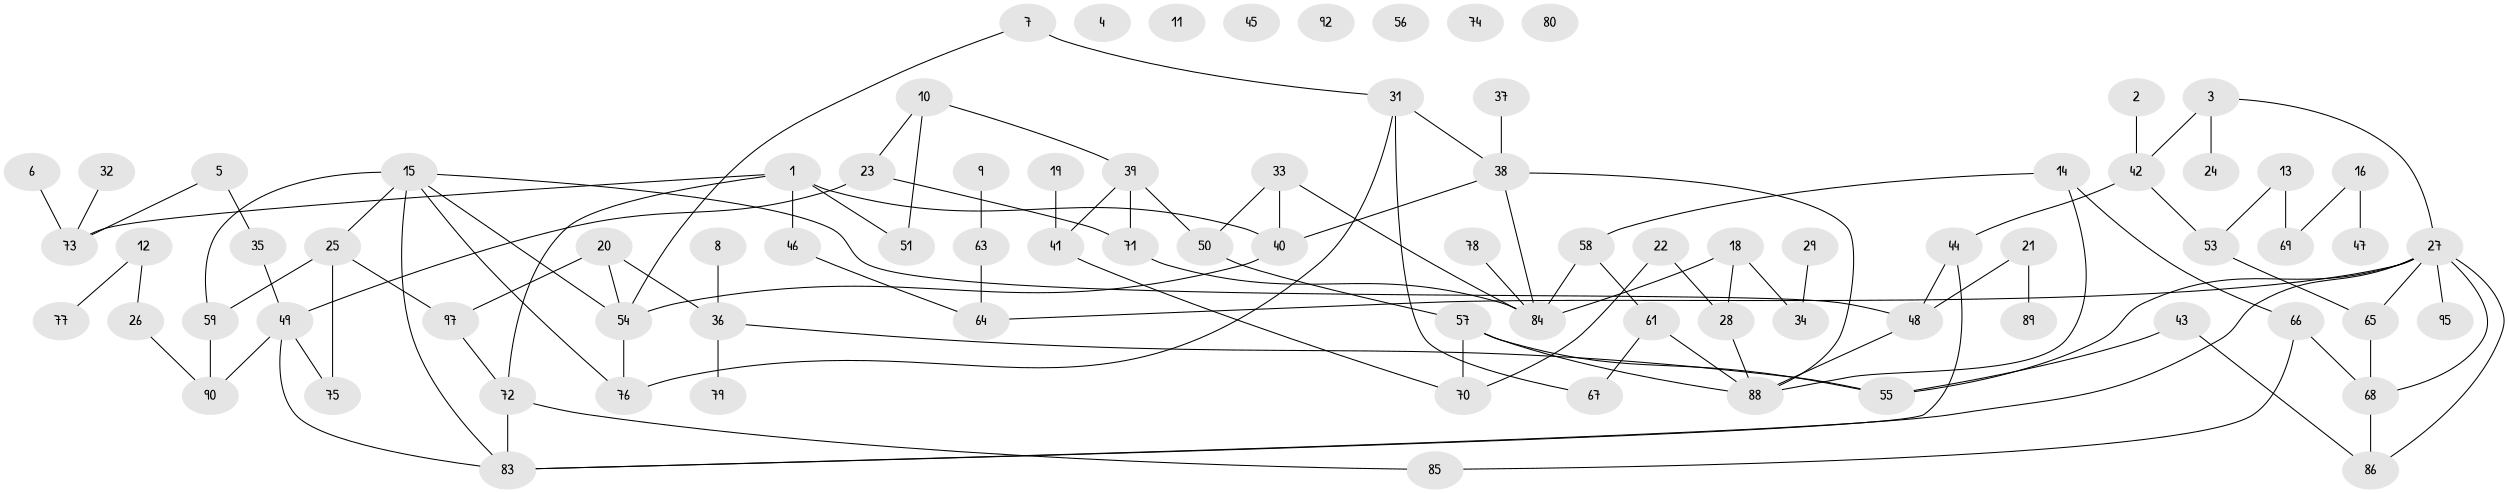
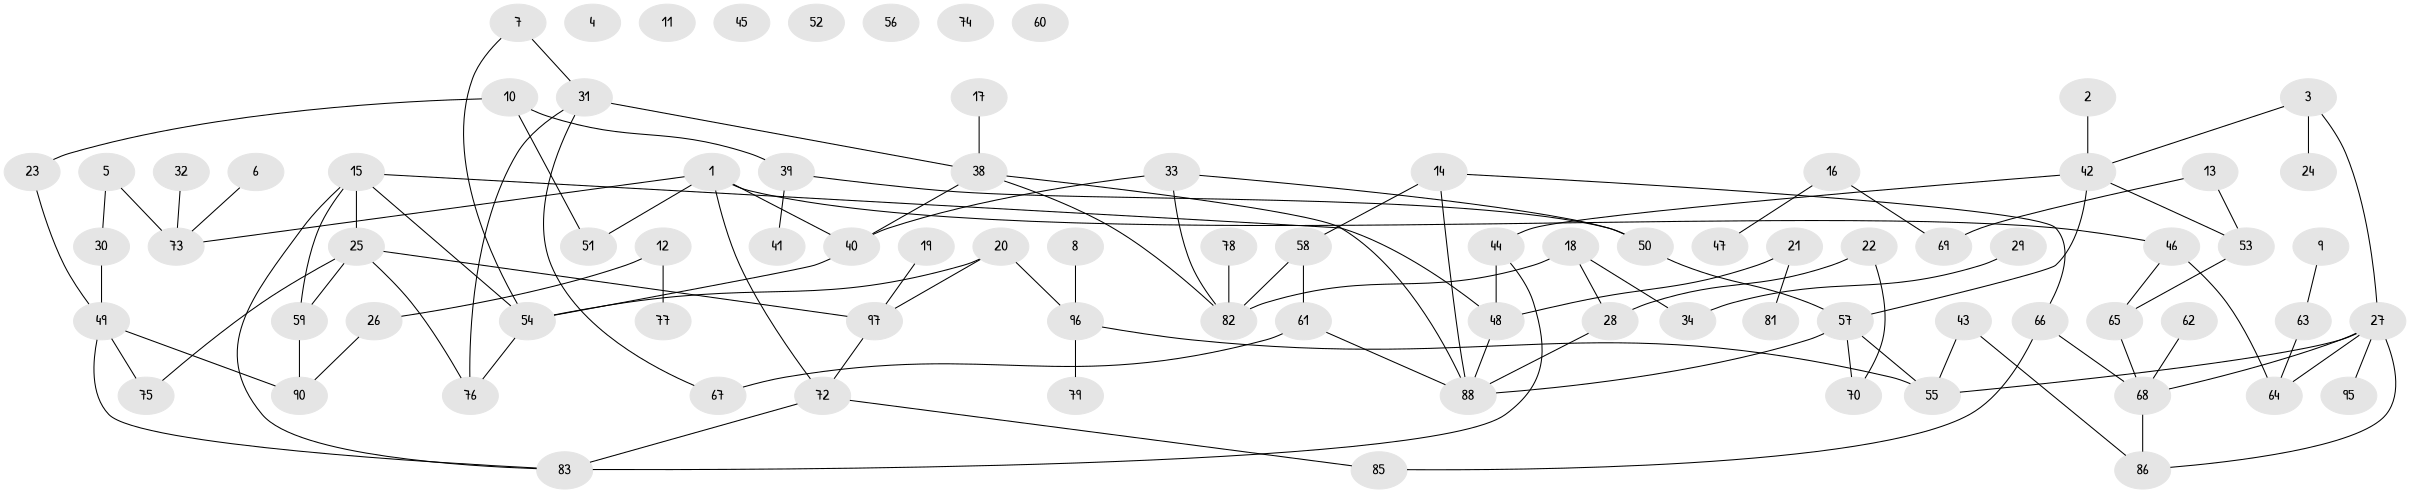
node "92": label "92" -> "52"
node "80": label "80" -> "60"
node "37": label "37" -> "17"
edge "19" -- "41": now "19" -- "97"
node "35": label "35" -> "30"
node "71": removed
edge "42" -- "57": added
edge "27" -- "65": now "46" -- "65"
edge "15" -- "76": now "25" -- "76"
node "36": label "36" -> "96"
node "84": label "84" -> "82"
node "89": label "89" -> "81"
node "62": added
edge "41" -- "70": removed
edge "27" -- "83": removed
